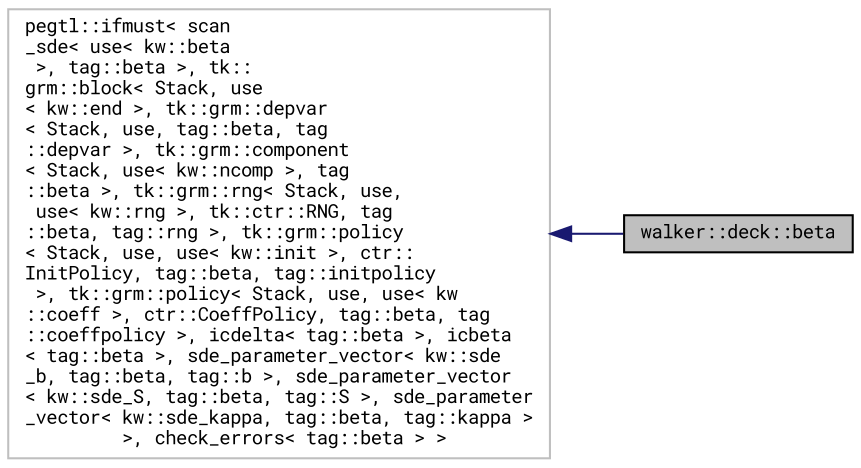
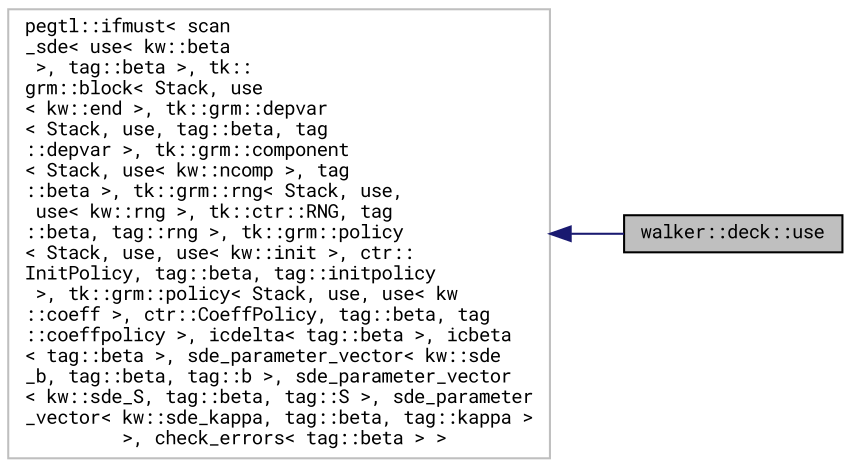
node "walker::deck::beta": label "walker::deck::beta" -> "walker::deck::use"
